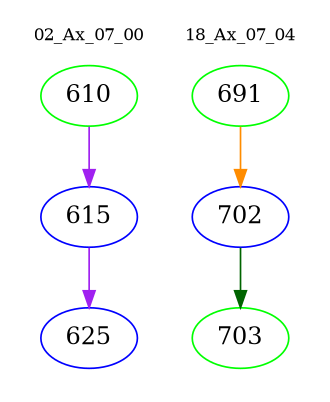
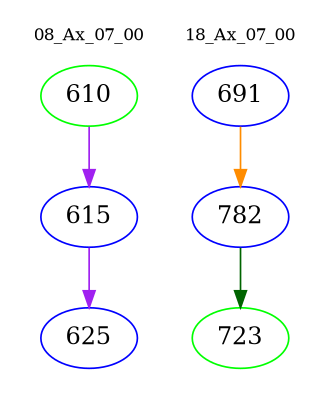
cluster "02_Ax_07_00": label "02_Ax_07_00" -> "08_Ax_07_00"
cluster "18_Ax_07_04": label "18_Ax_07_04" -> "18_Ax_07_00"
node "691": color green -> blue
node "702": label "702" -> "782"
node "703": label "703" -> "723"
